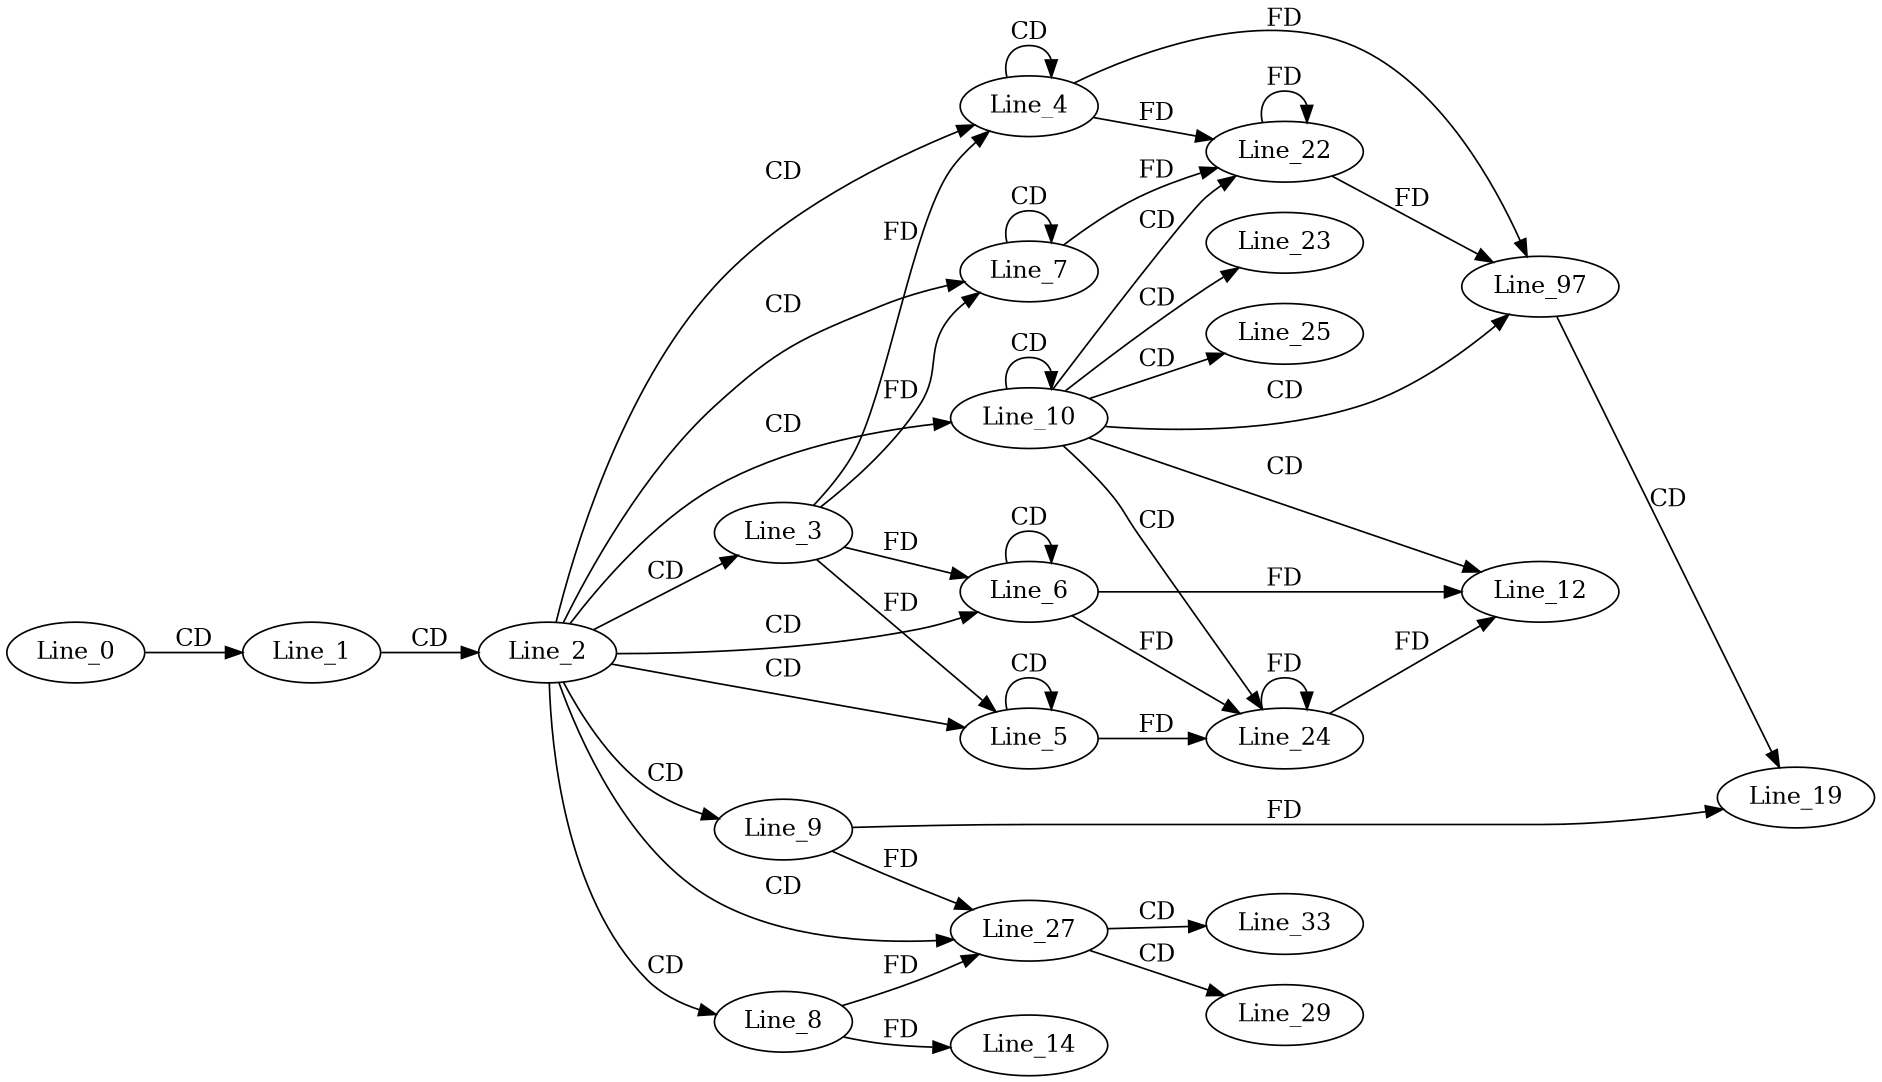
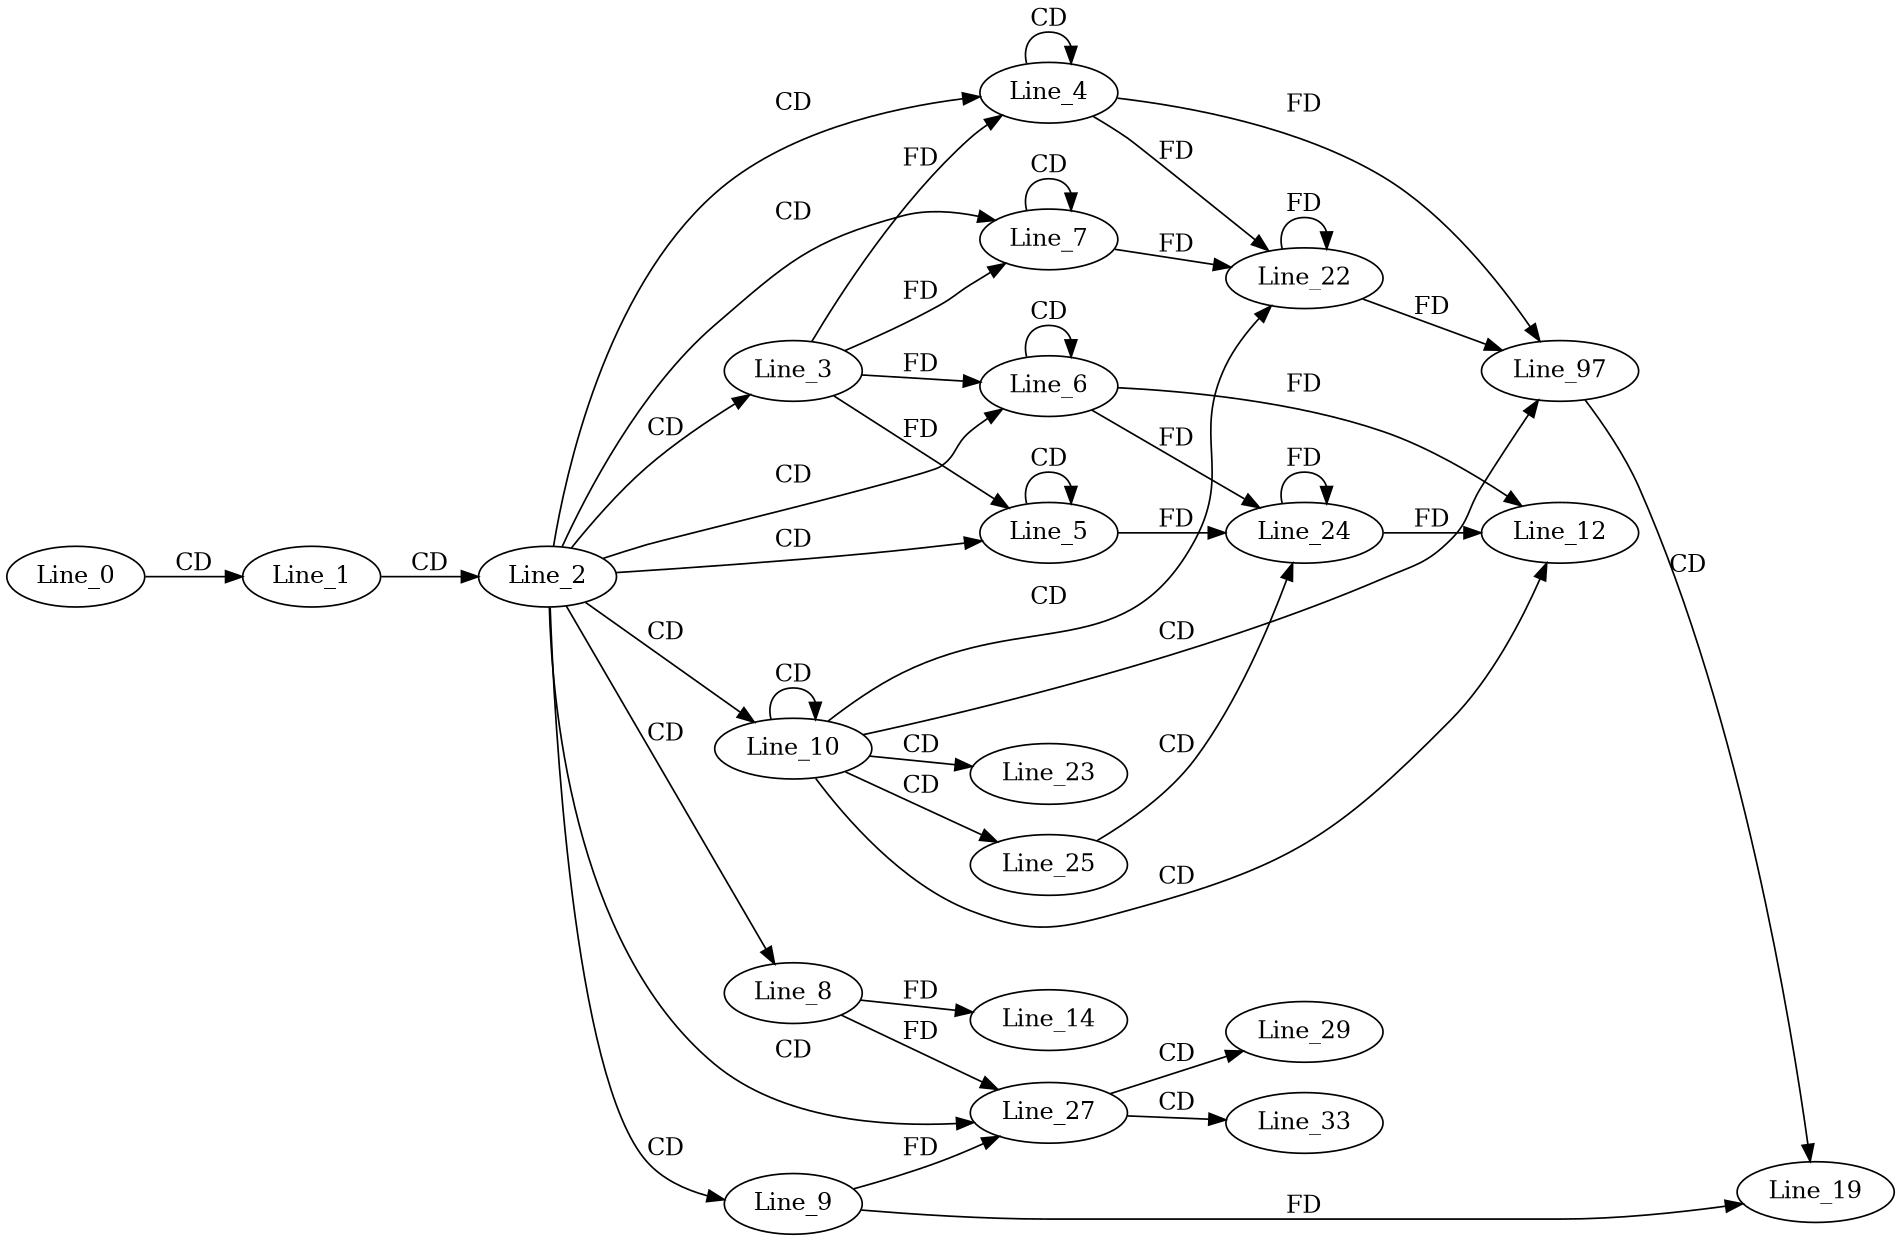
edge "Line_10" -> "Line_24": now "Line_25" -> "Line_24"
